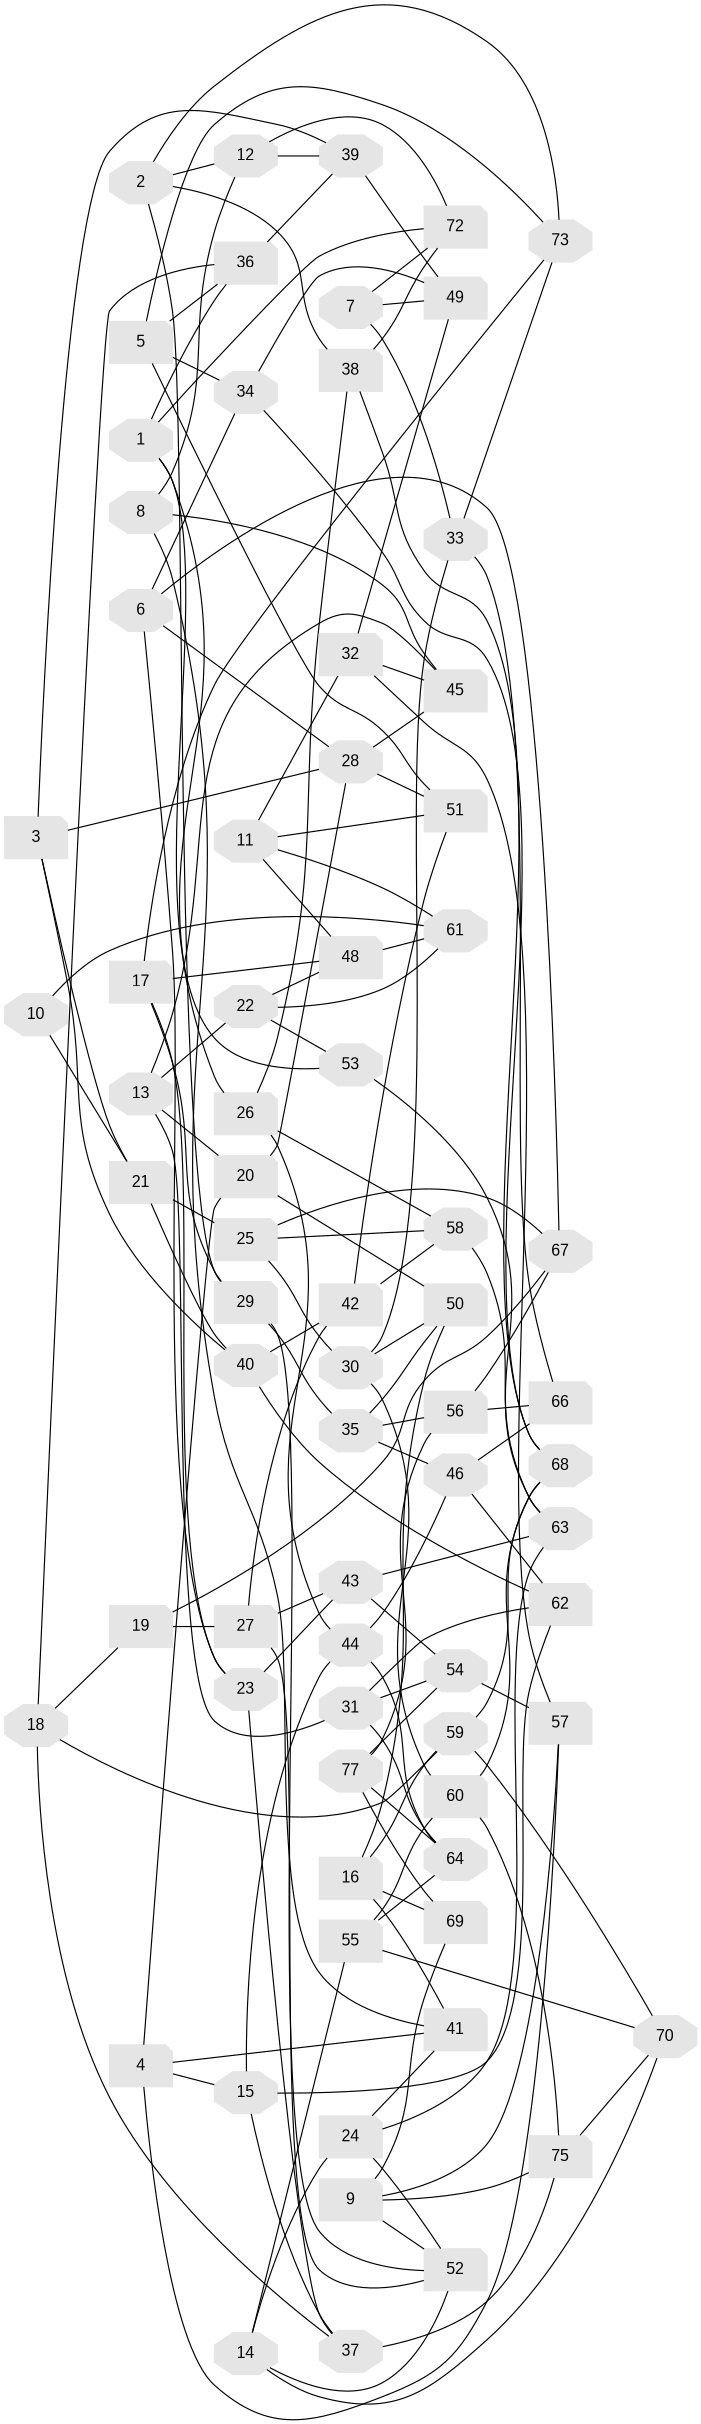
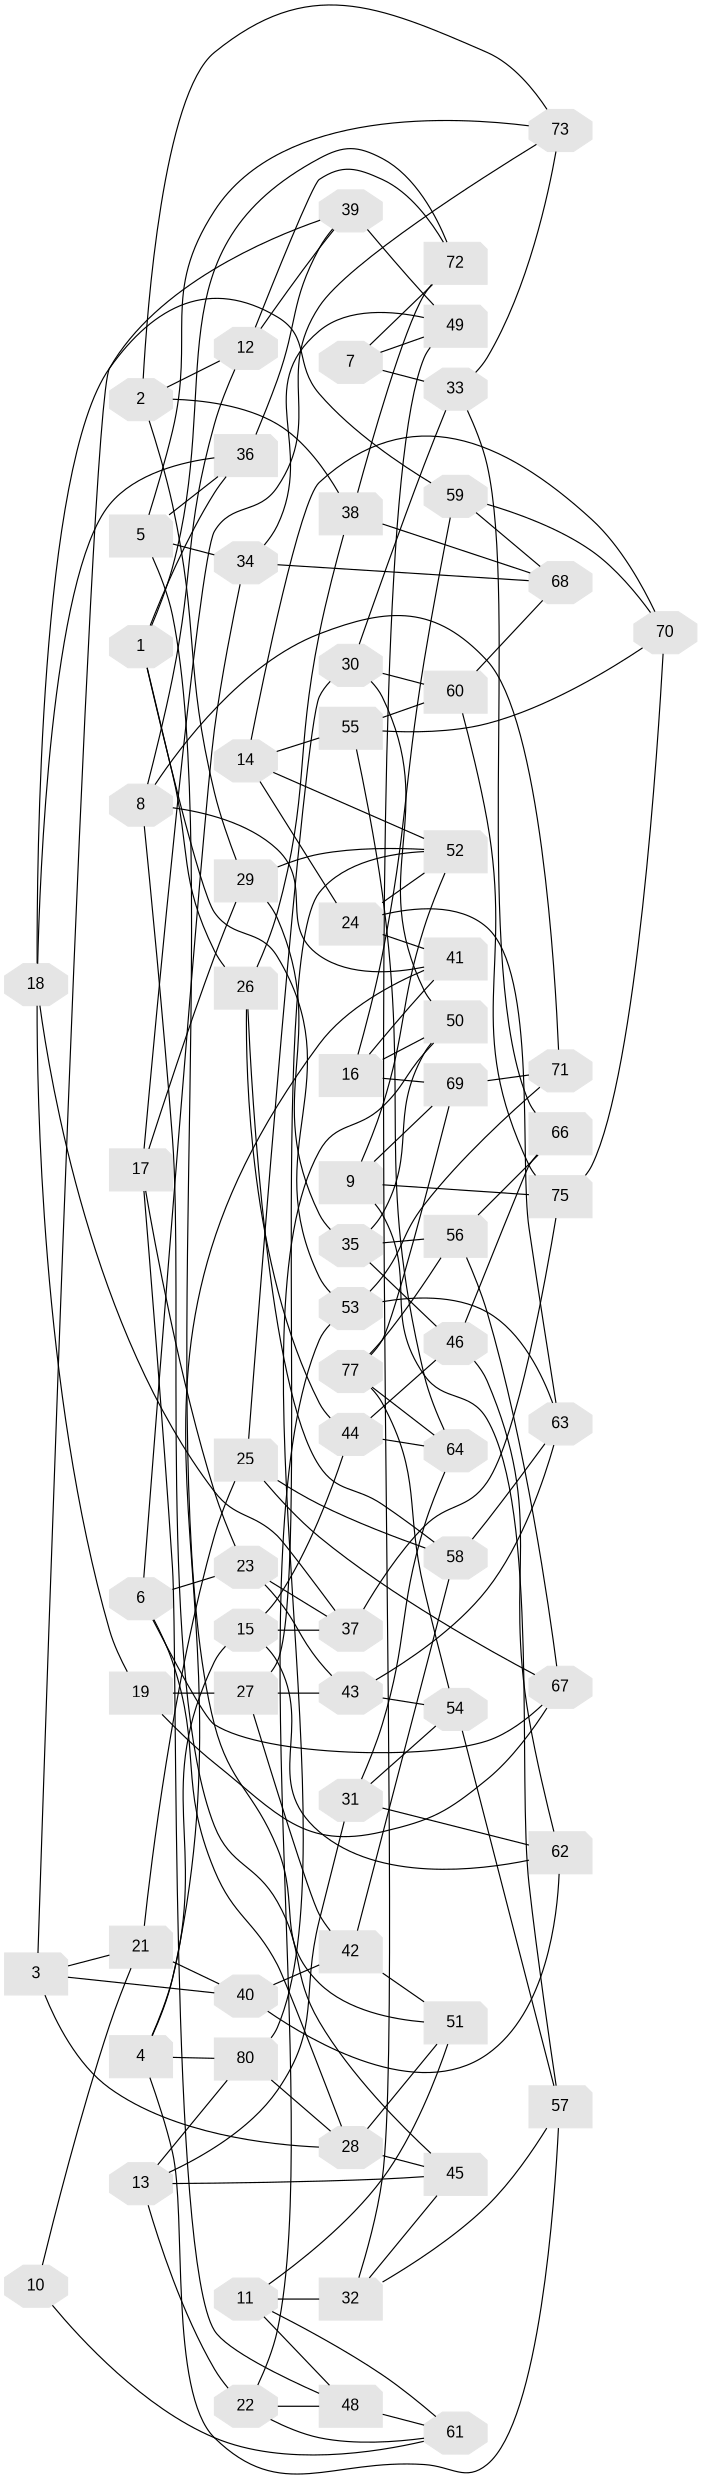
node "71": added
node "20": label "20" -> "80"
